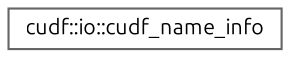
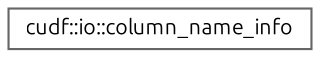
node "cudf::io::cudf_name_info": label "cudf::io::cudf_name_info" -> "cudf::io::column_name_info"
